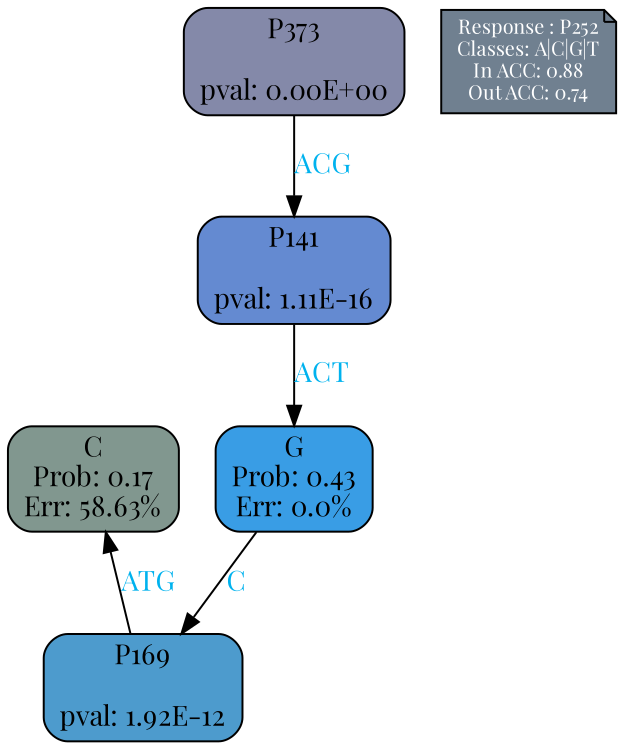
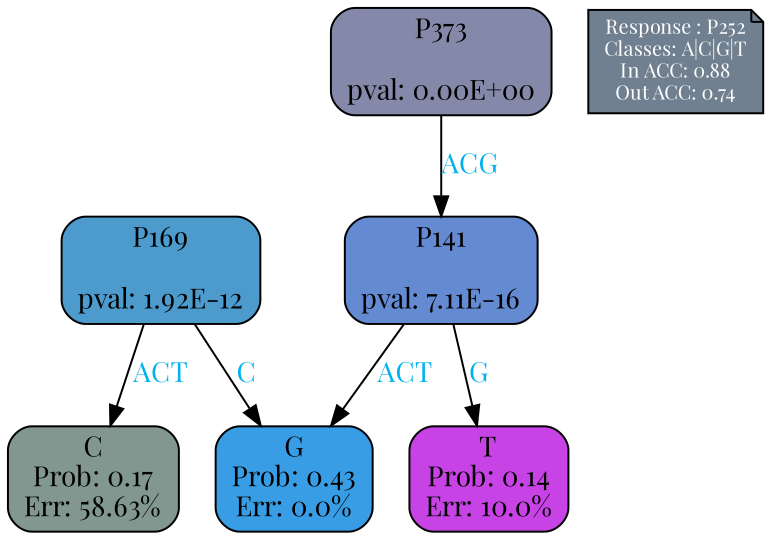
node "P141 pval: 1.11E-16": label "P141 pval: 1.11E-16" -> "P141 pval: 7.11E-16"
node "T Prob: 0.14 Err: 10.0%": added
edge "G Prob: 0.43 Err: 0.0%" -> "P169 pval: 1.92E-12": reversed
edge "P169 pval: 1.92E-12" -> "C Prob: 0.17 Err: 58.63%": label "ATG" -> "ACT"
